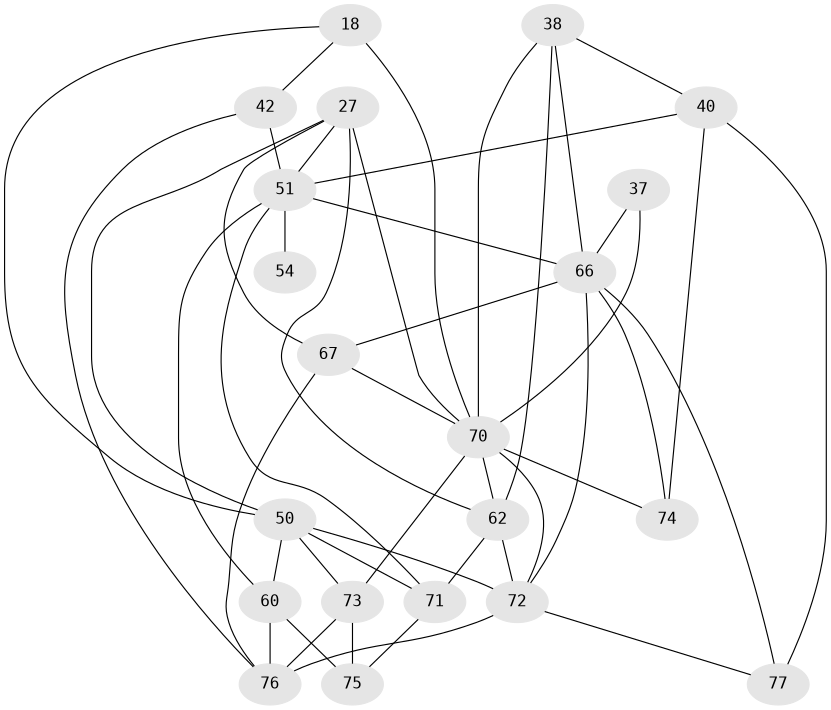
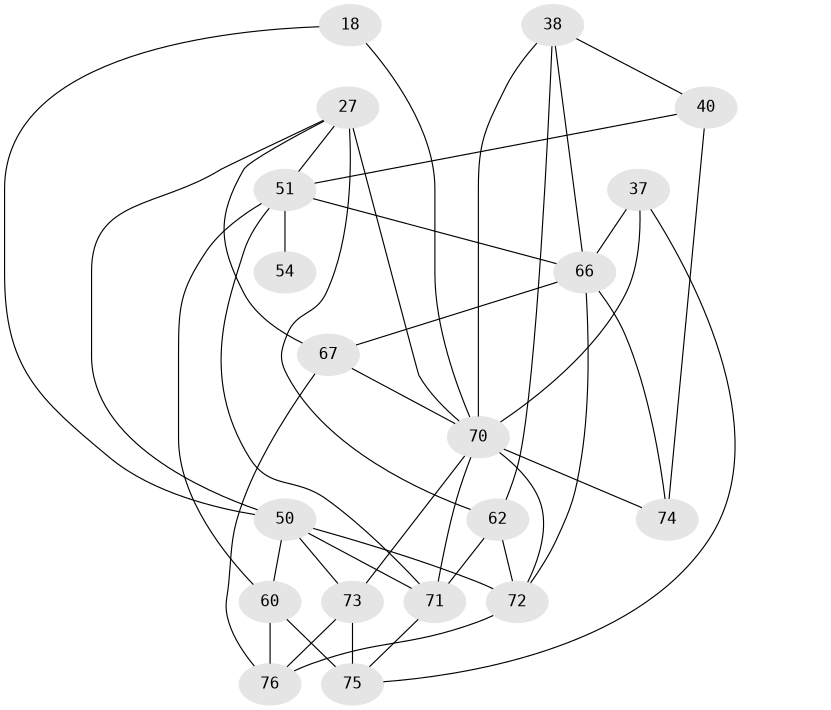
node "42": removed
edge "70" -- "62": now "70" -- "71"
edge "37" -- "75": added
node "77": removed
